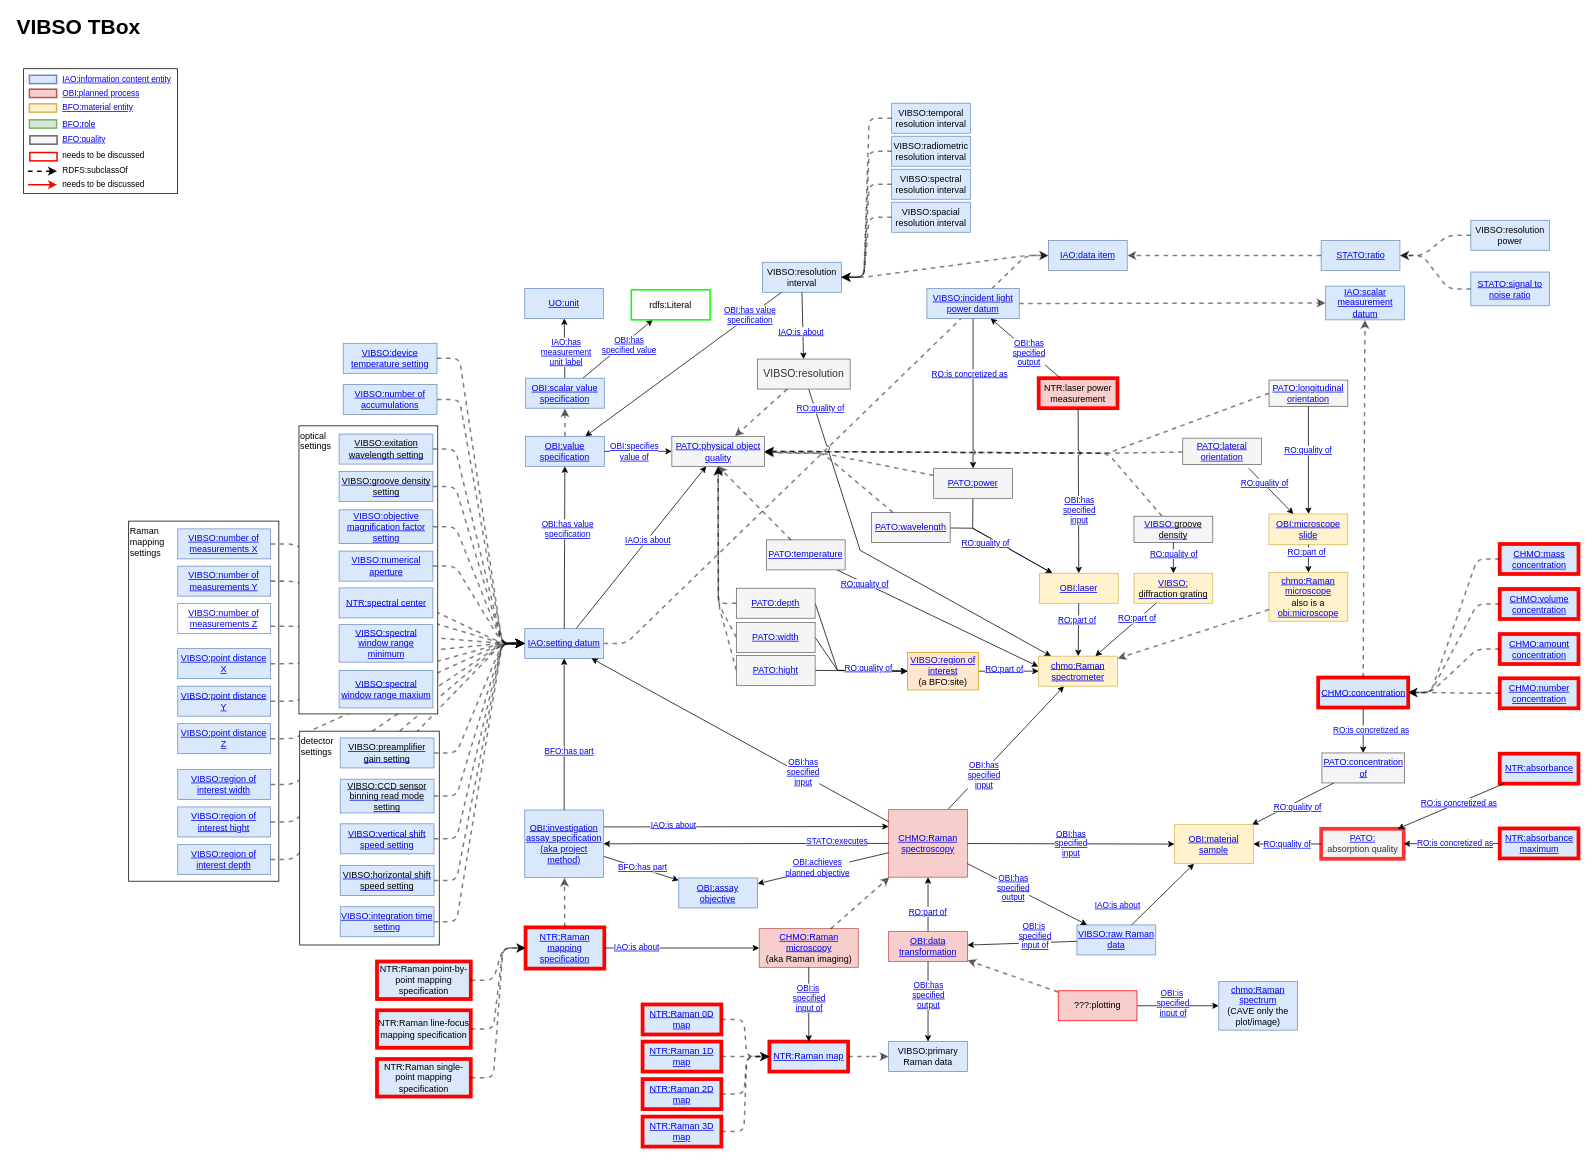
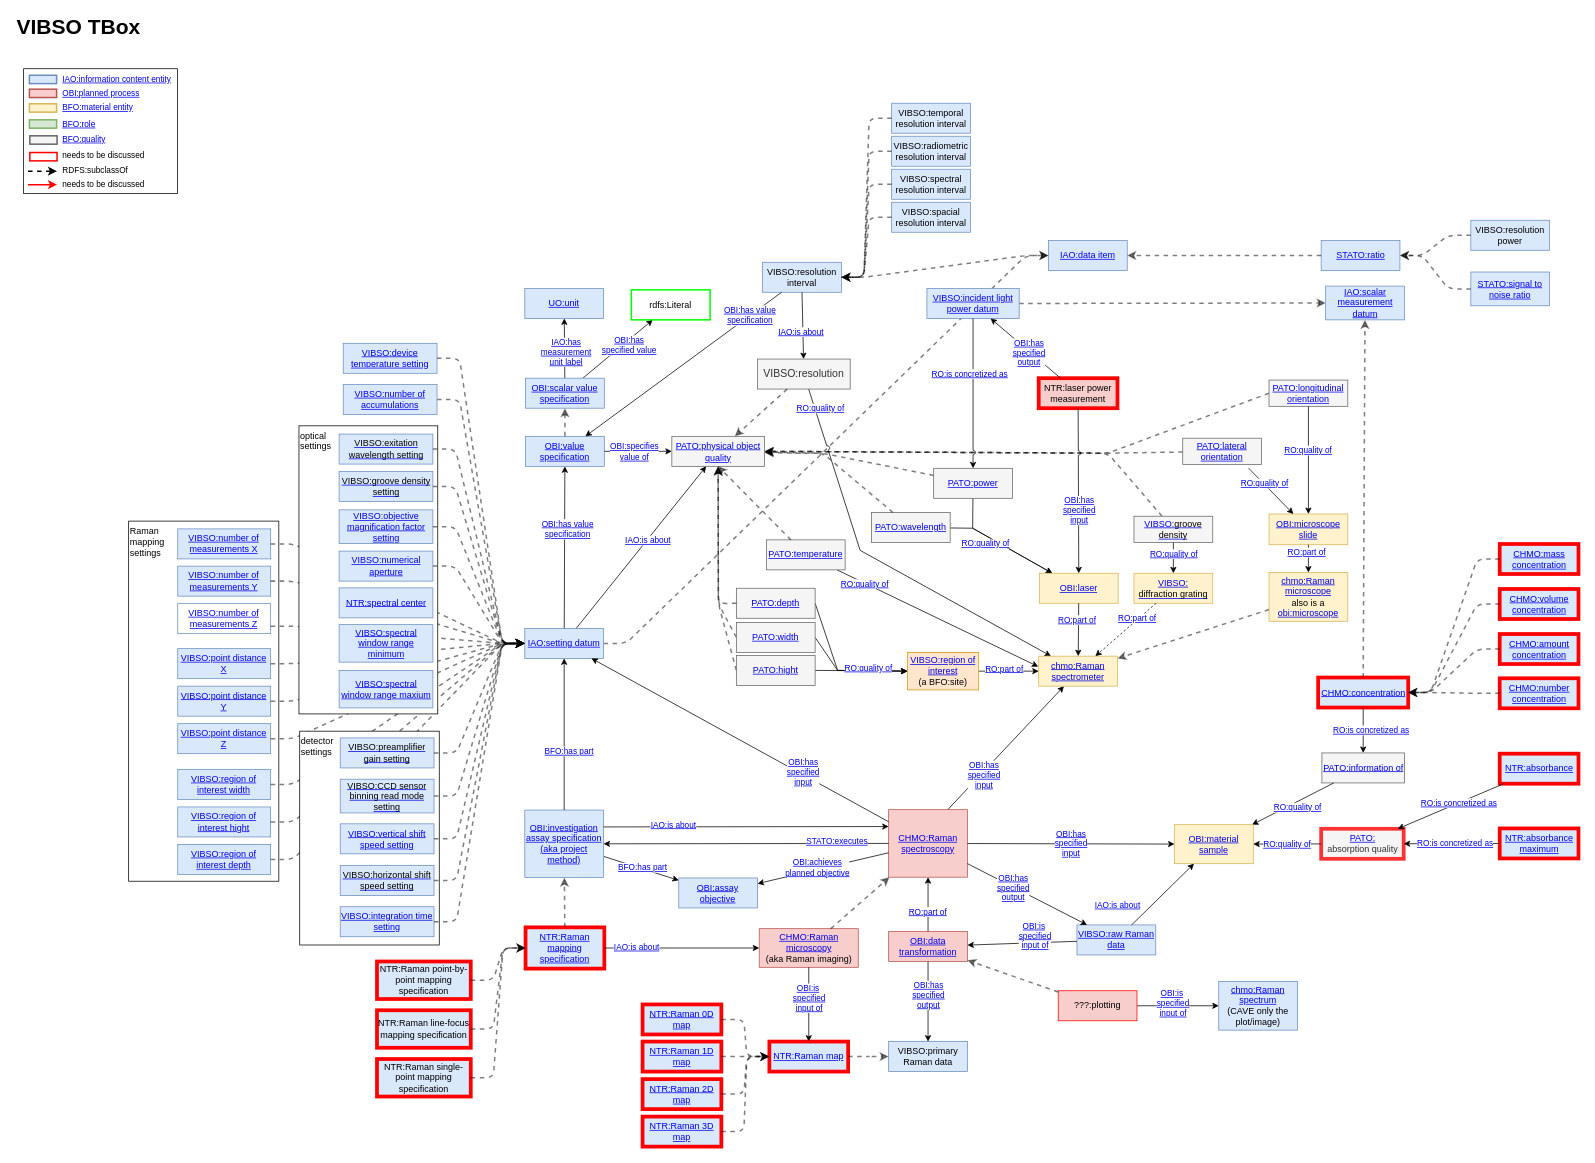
edge "VIBSO: diffraction grating" -> "chmo:Raman spectrometer": style solid -> dashed
node "PATO:concentration of": label "PATO:concentration of" -> "PATO:information of"
